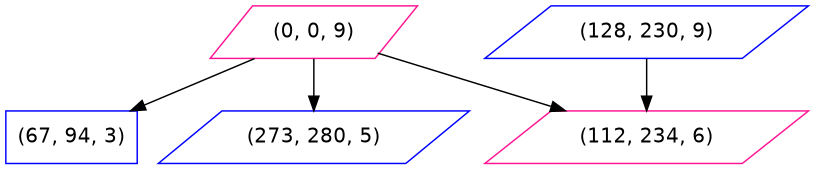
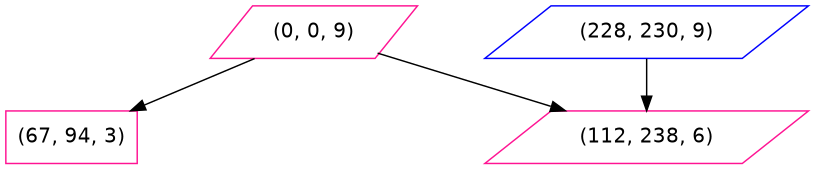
node "(128, 230, 9)": label "(128, 230, 9)" -> "(228, 230, 9)"
node "(67, 94, 3)": color blue -> deeppink
node "(273, 280, 5)": removed
node "(112, 234, 6)": label "(112, 234, 6)" -> "(112, 238, 6)"
